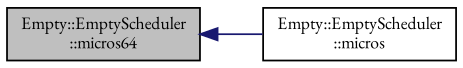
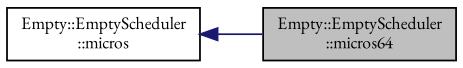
edge "Empty::EmptyScheduler ::micros" -> "Empty::EmptyScheduler ::micros64": reversed
